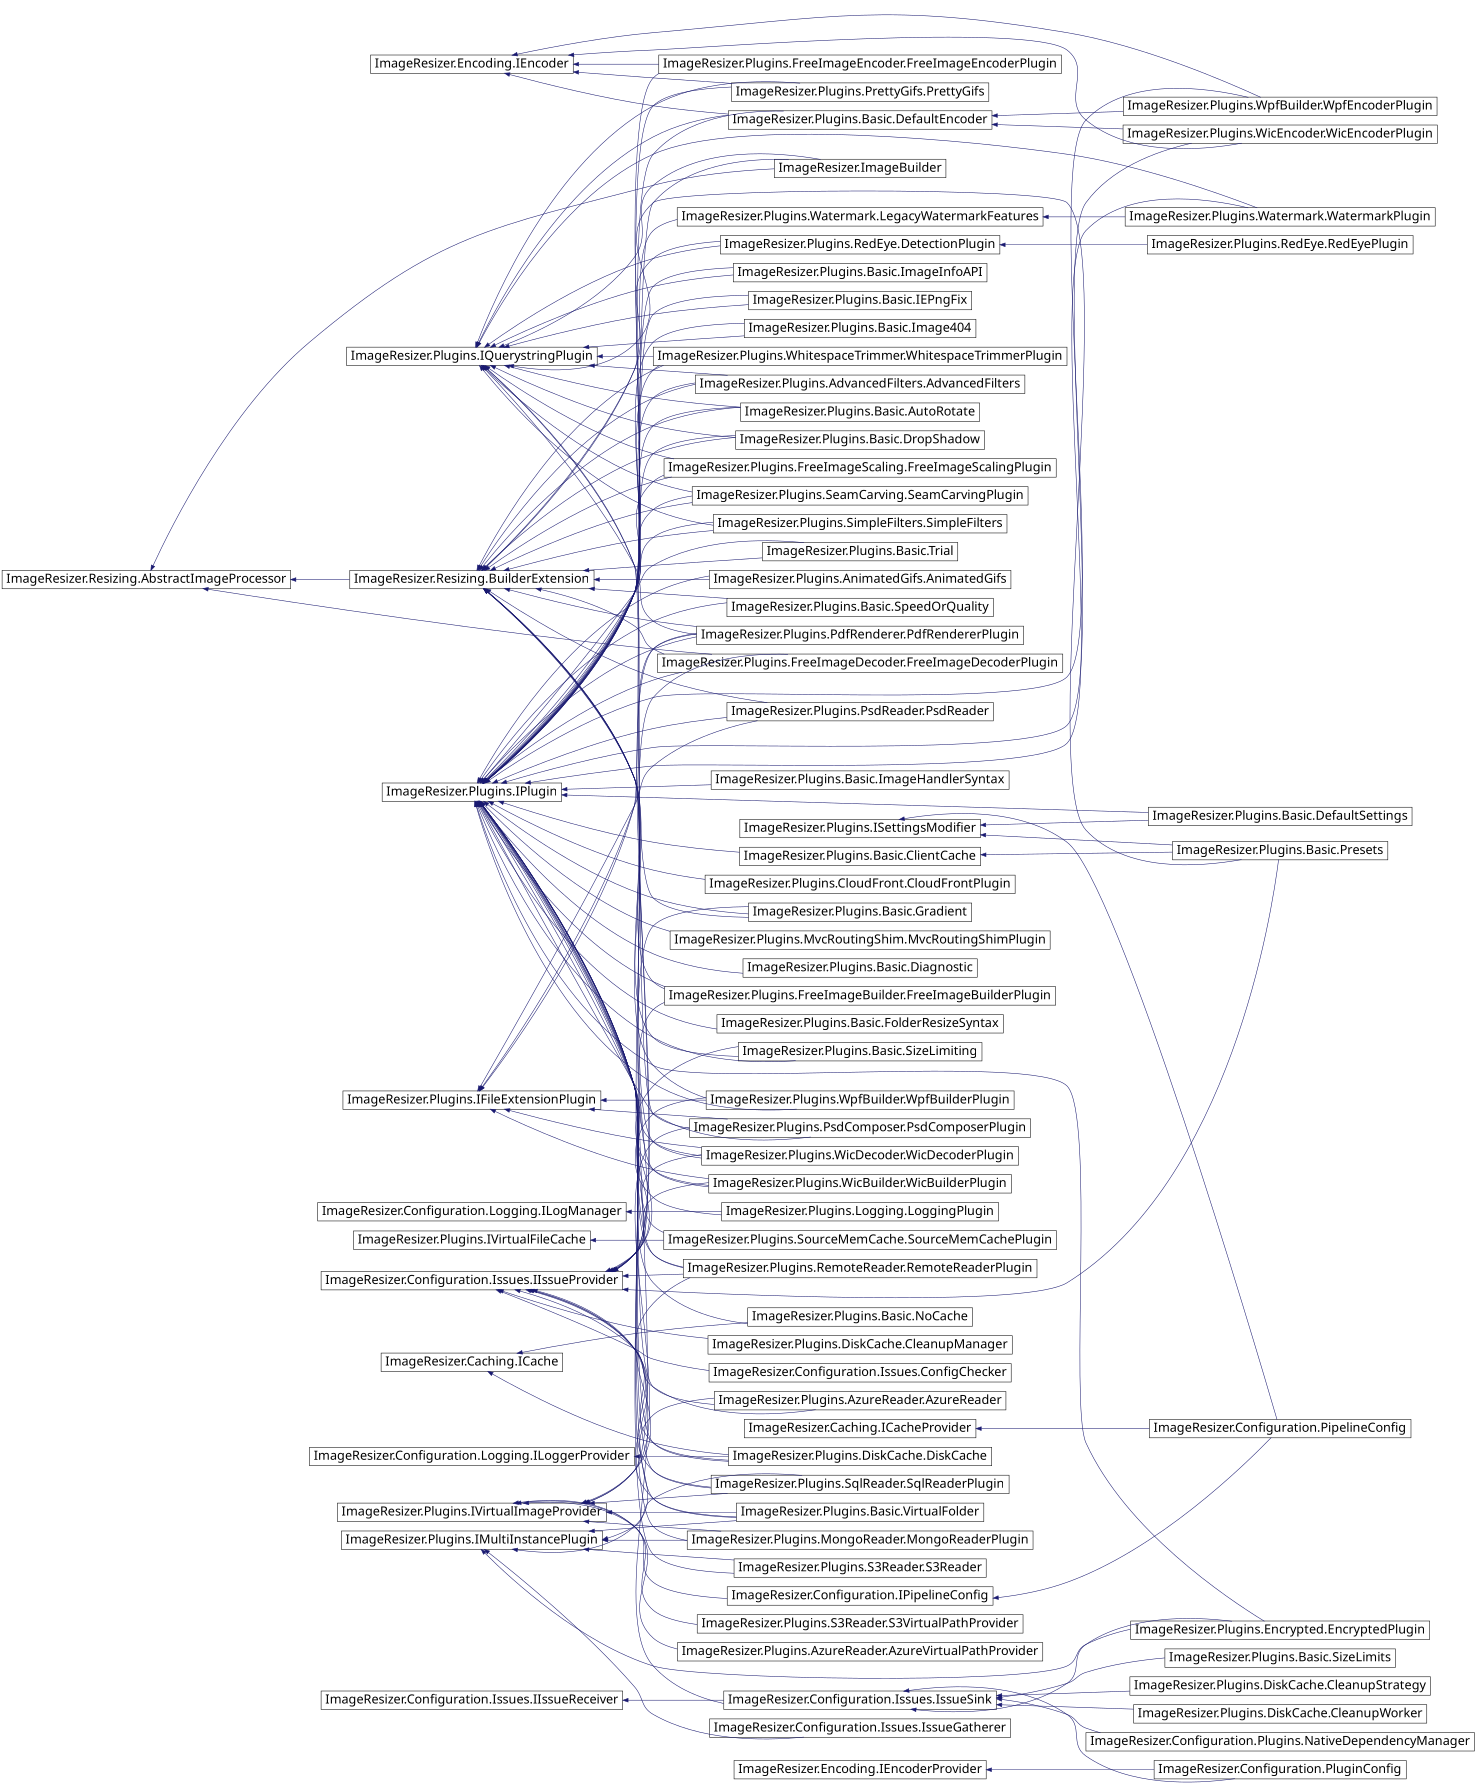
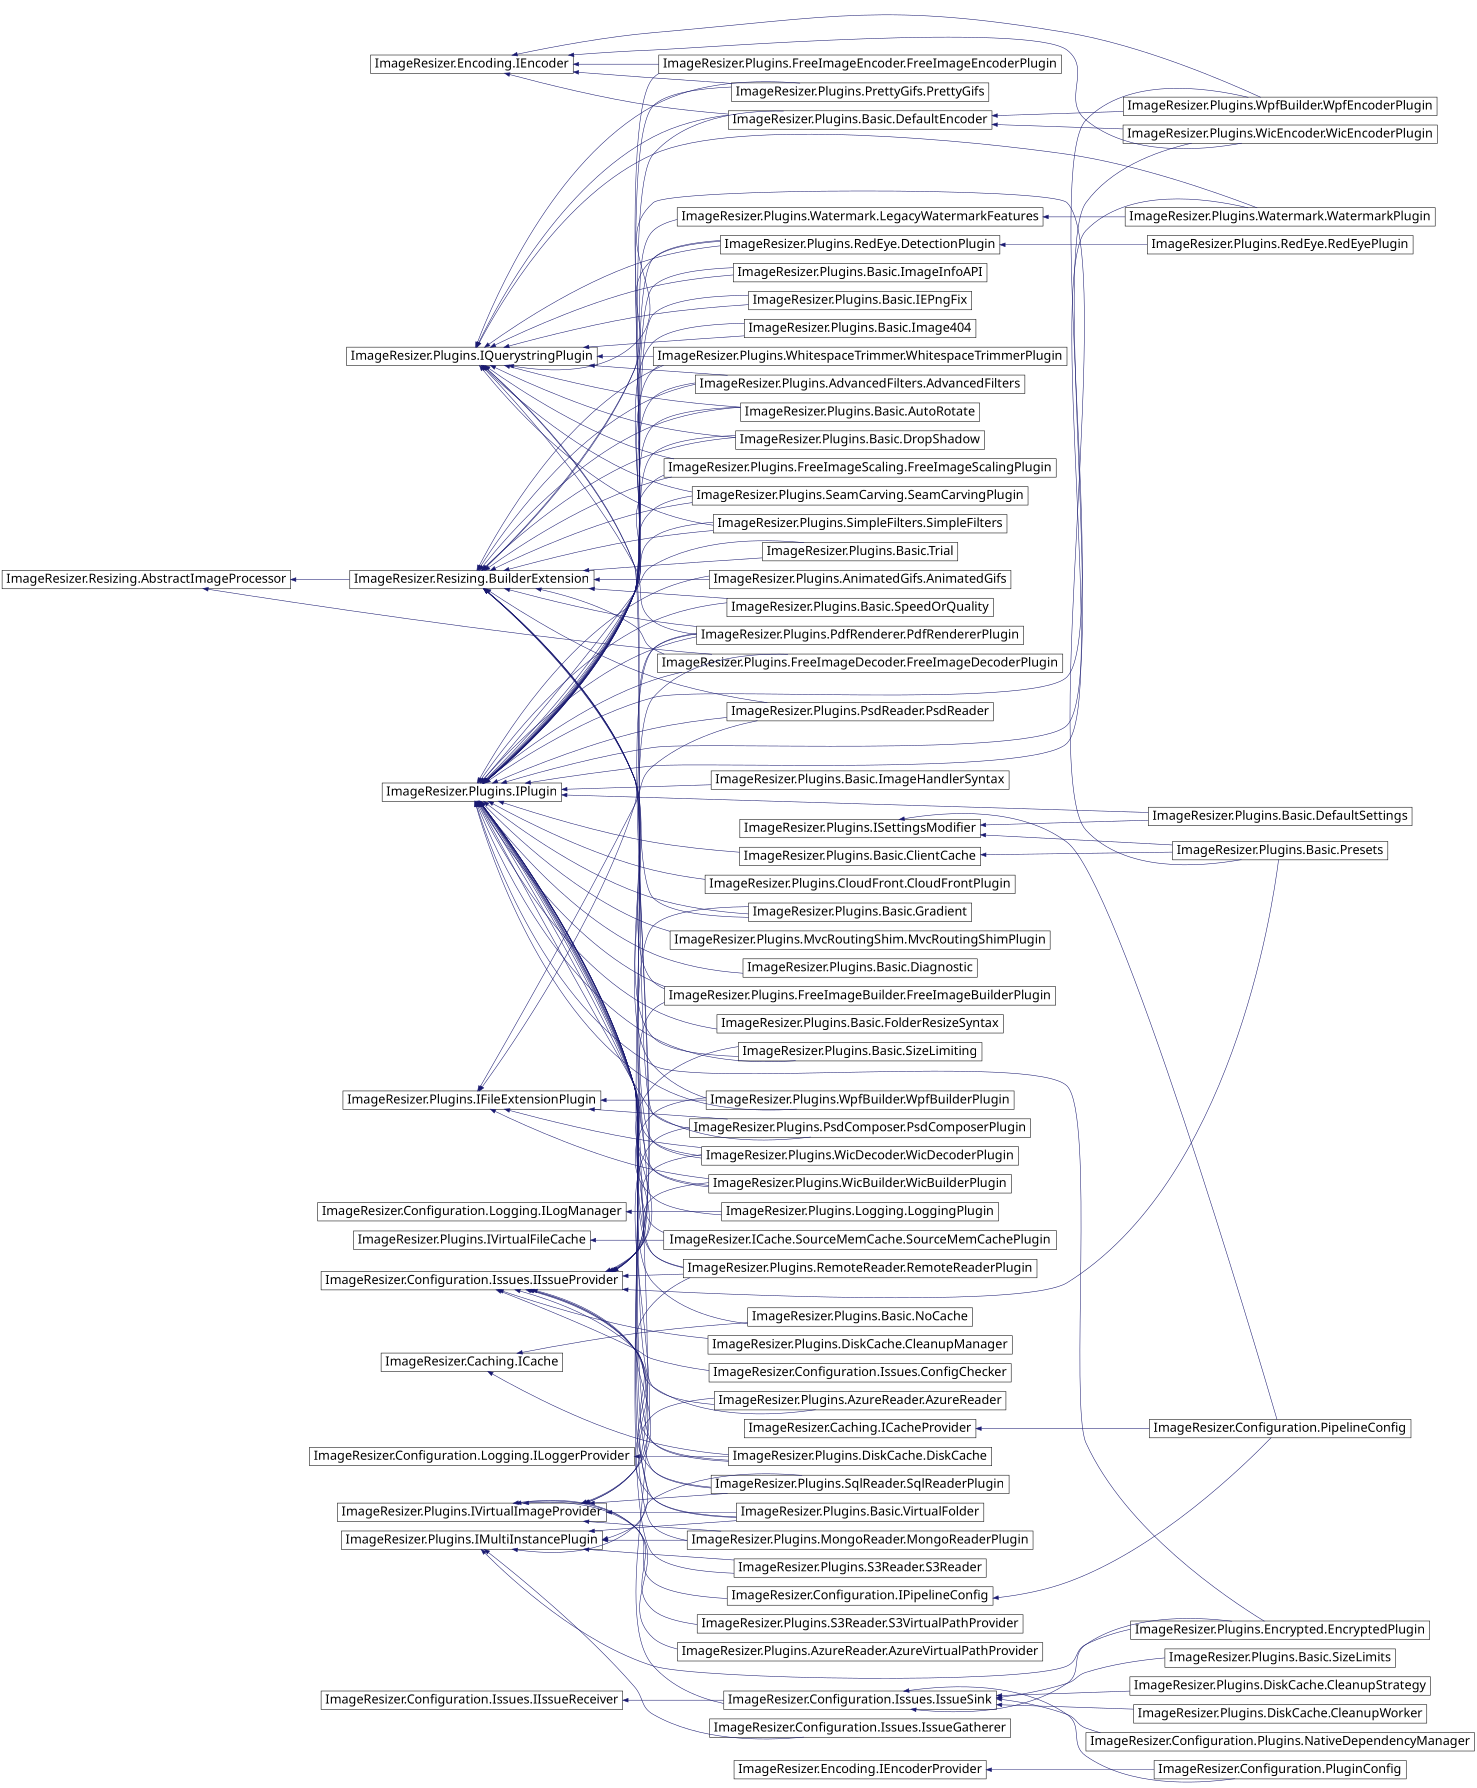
node "ImageResizer.ImageBuilder": removed
edge "ImageResizer.Plugins.RedEye.DetectionPlugin" -> "ImageResizer.Plugins.IPlugin": added
node "ImageResizer.Plugins.SourceMemCache.SourceMemCachePlugin": label "ImageResizer.Plugins.SourceMemCache.SourceMemCachePlugin" -> "ImageResizer.ICache.SourceMemCache.SourceMemCachePlugin"
